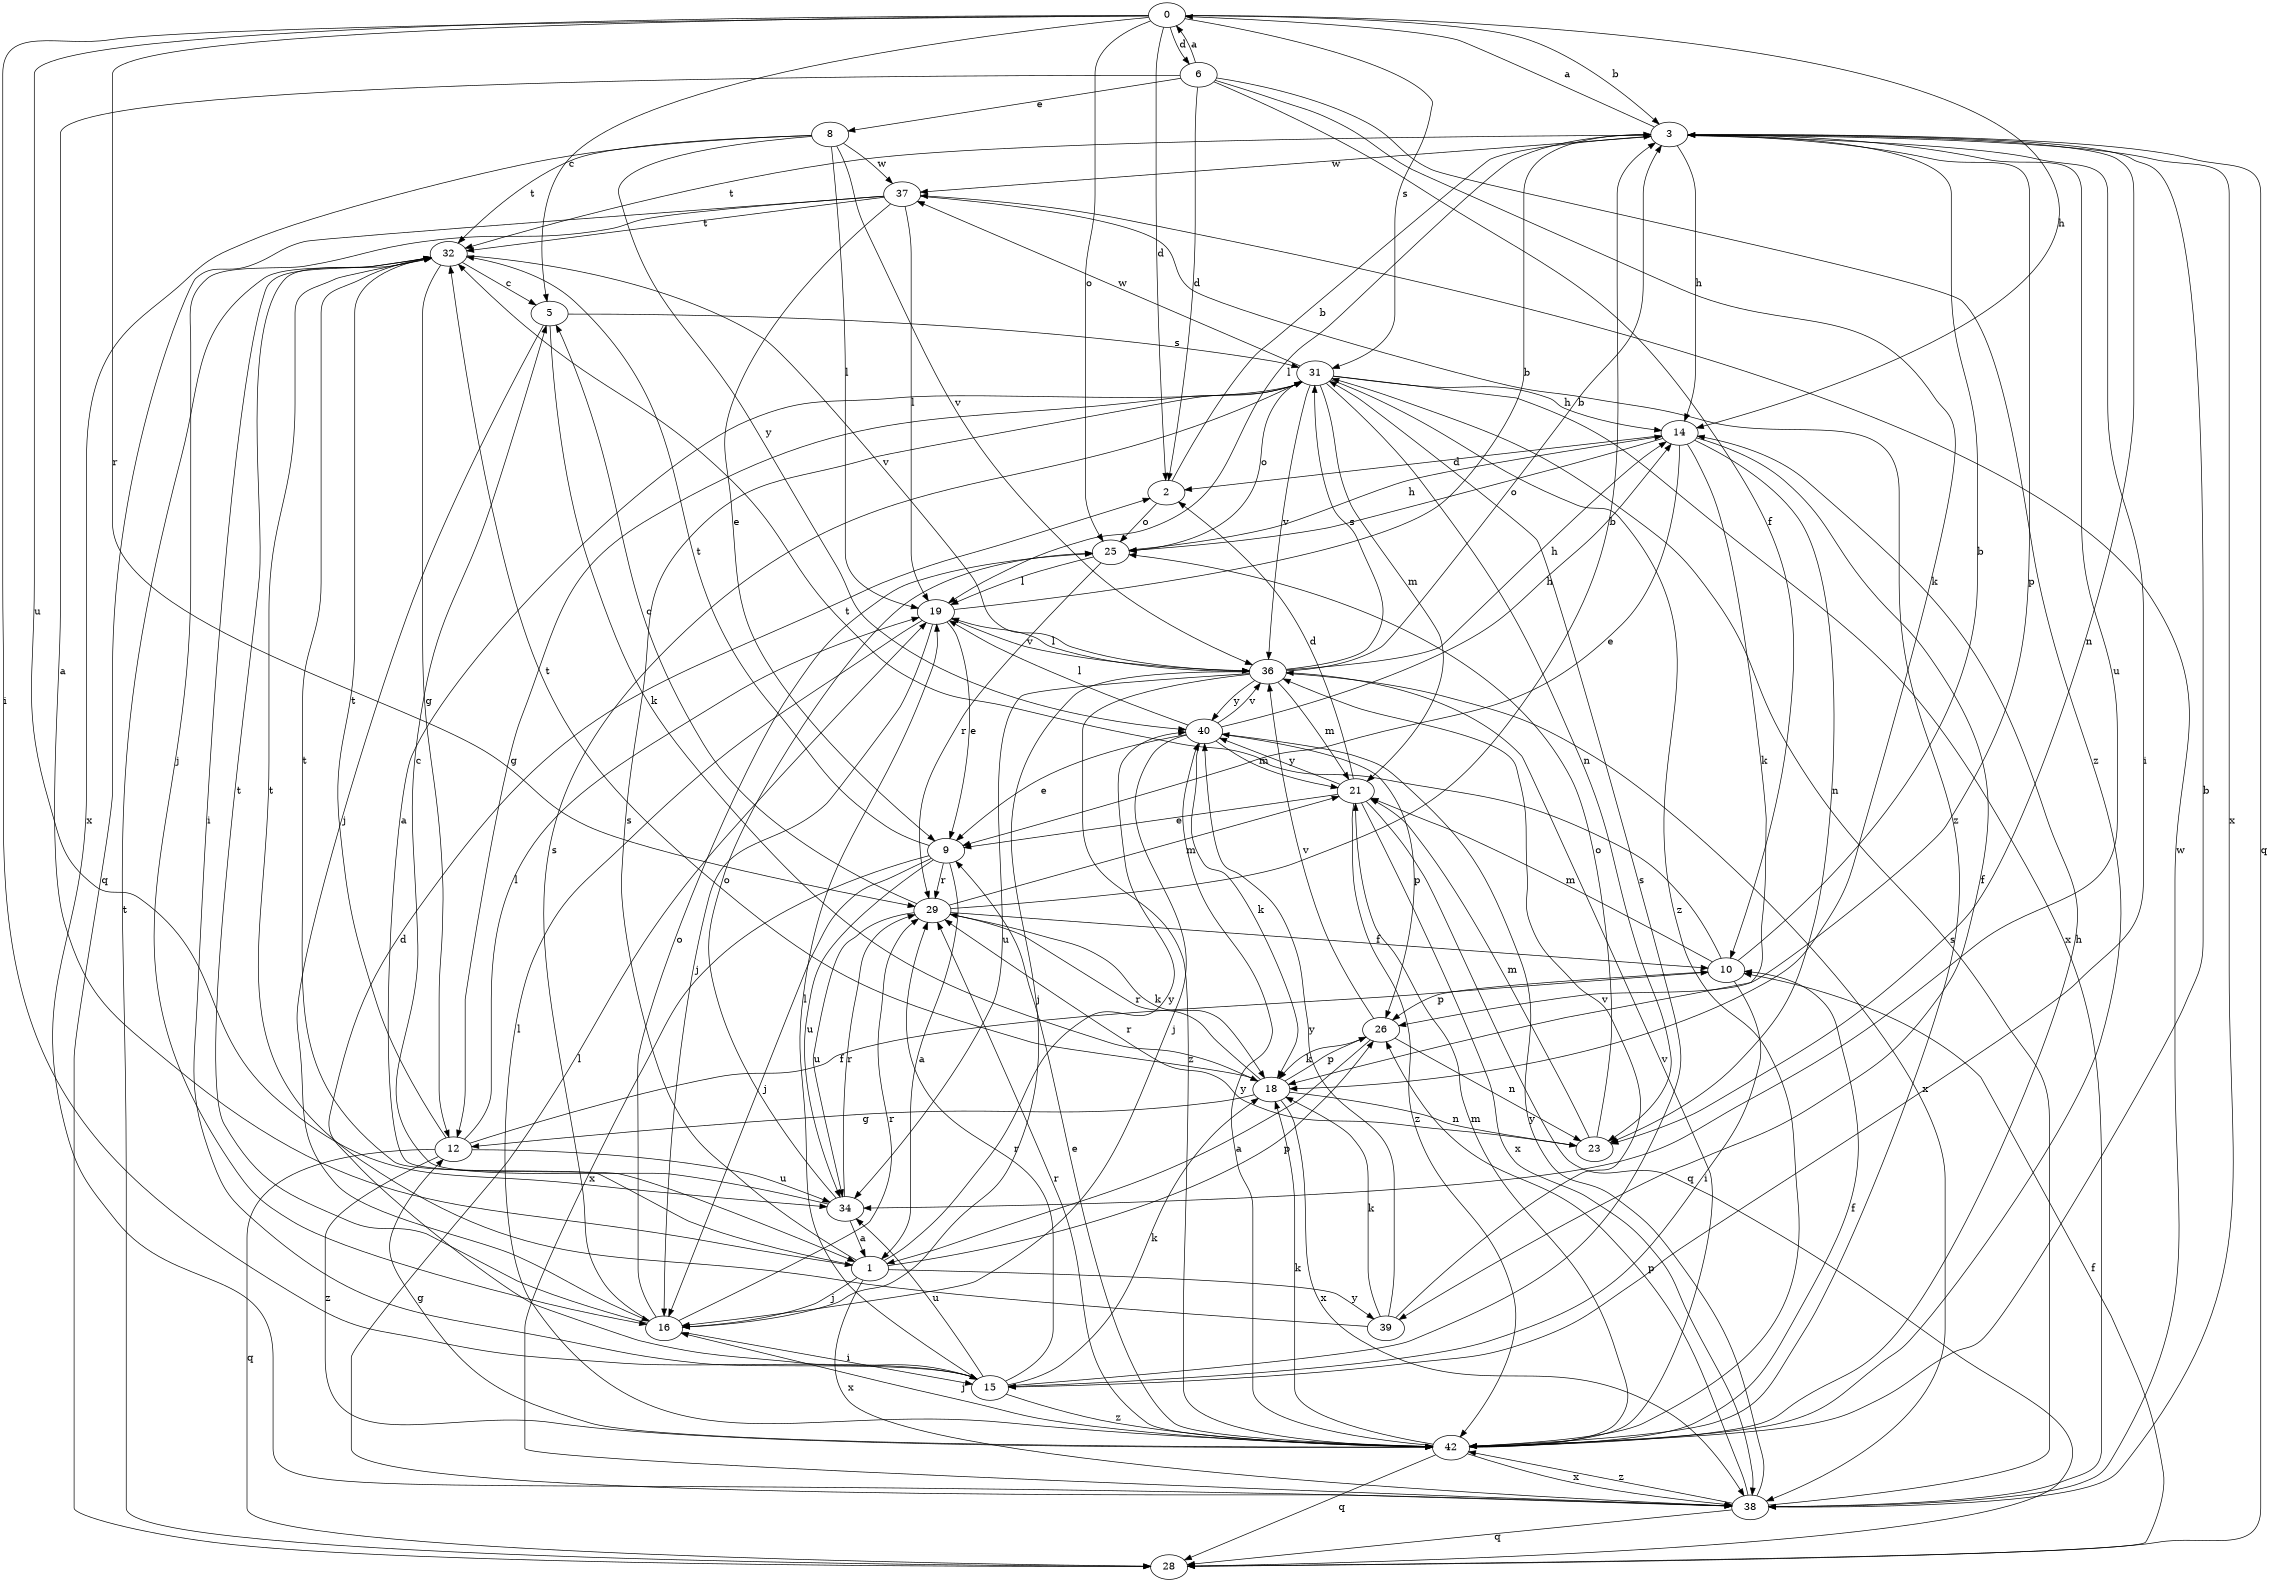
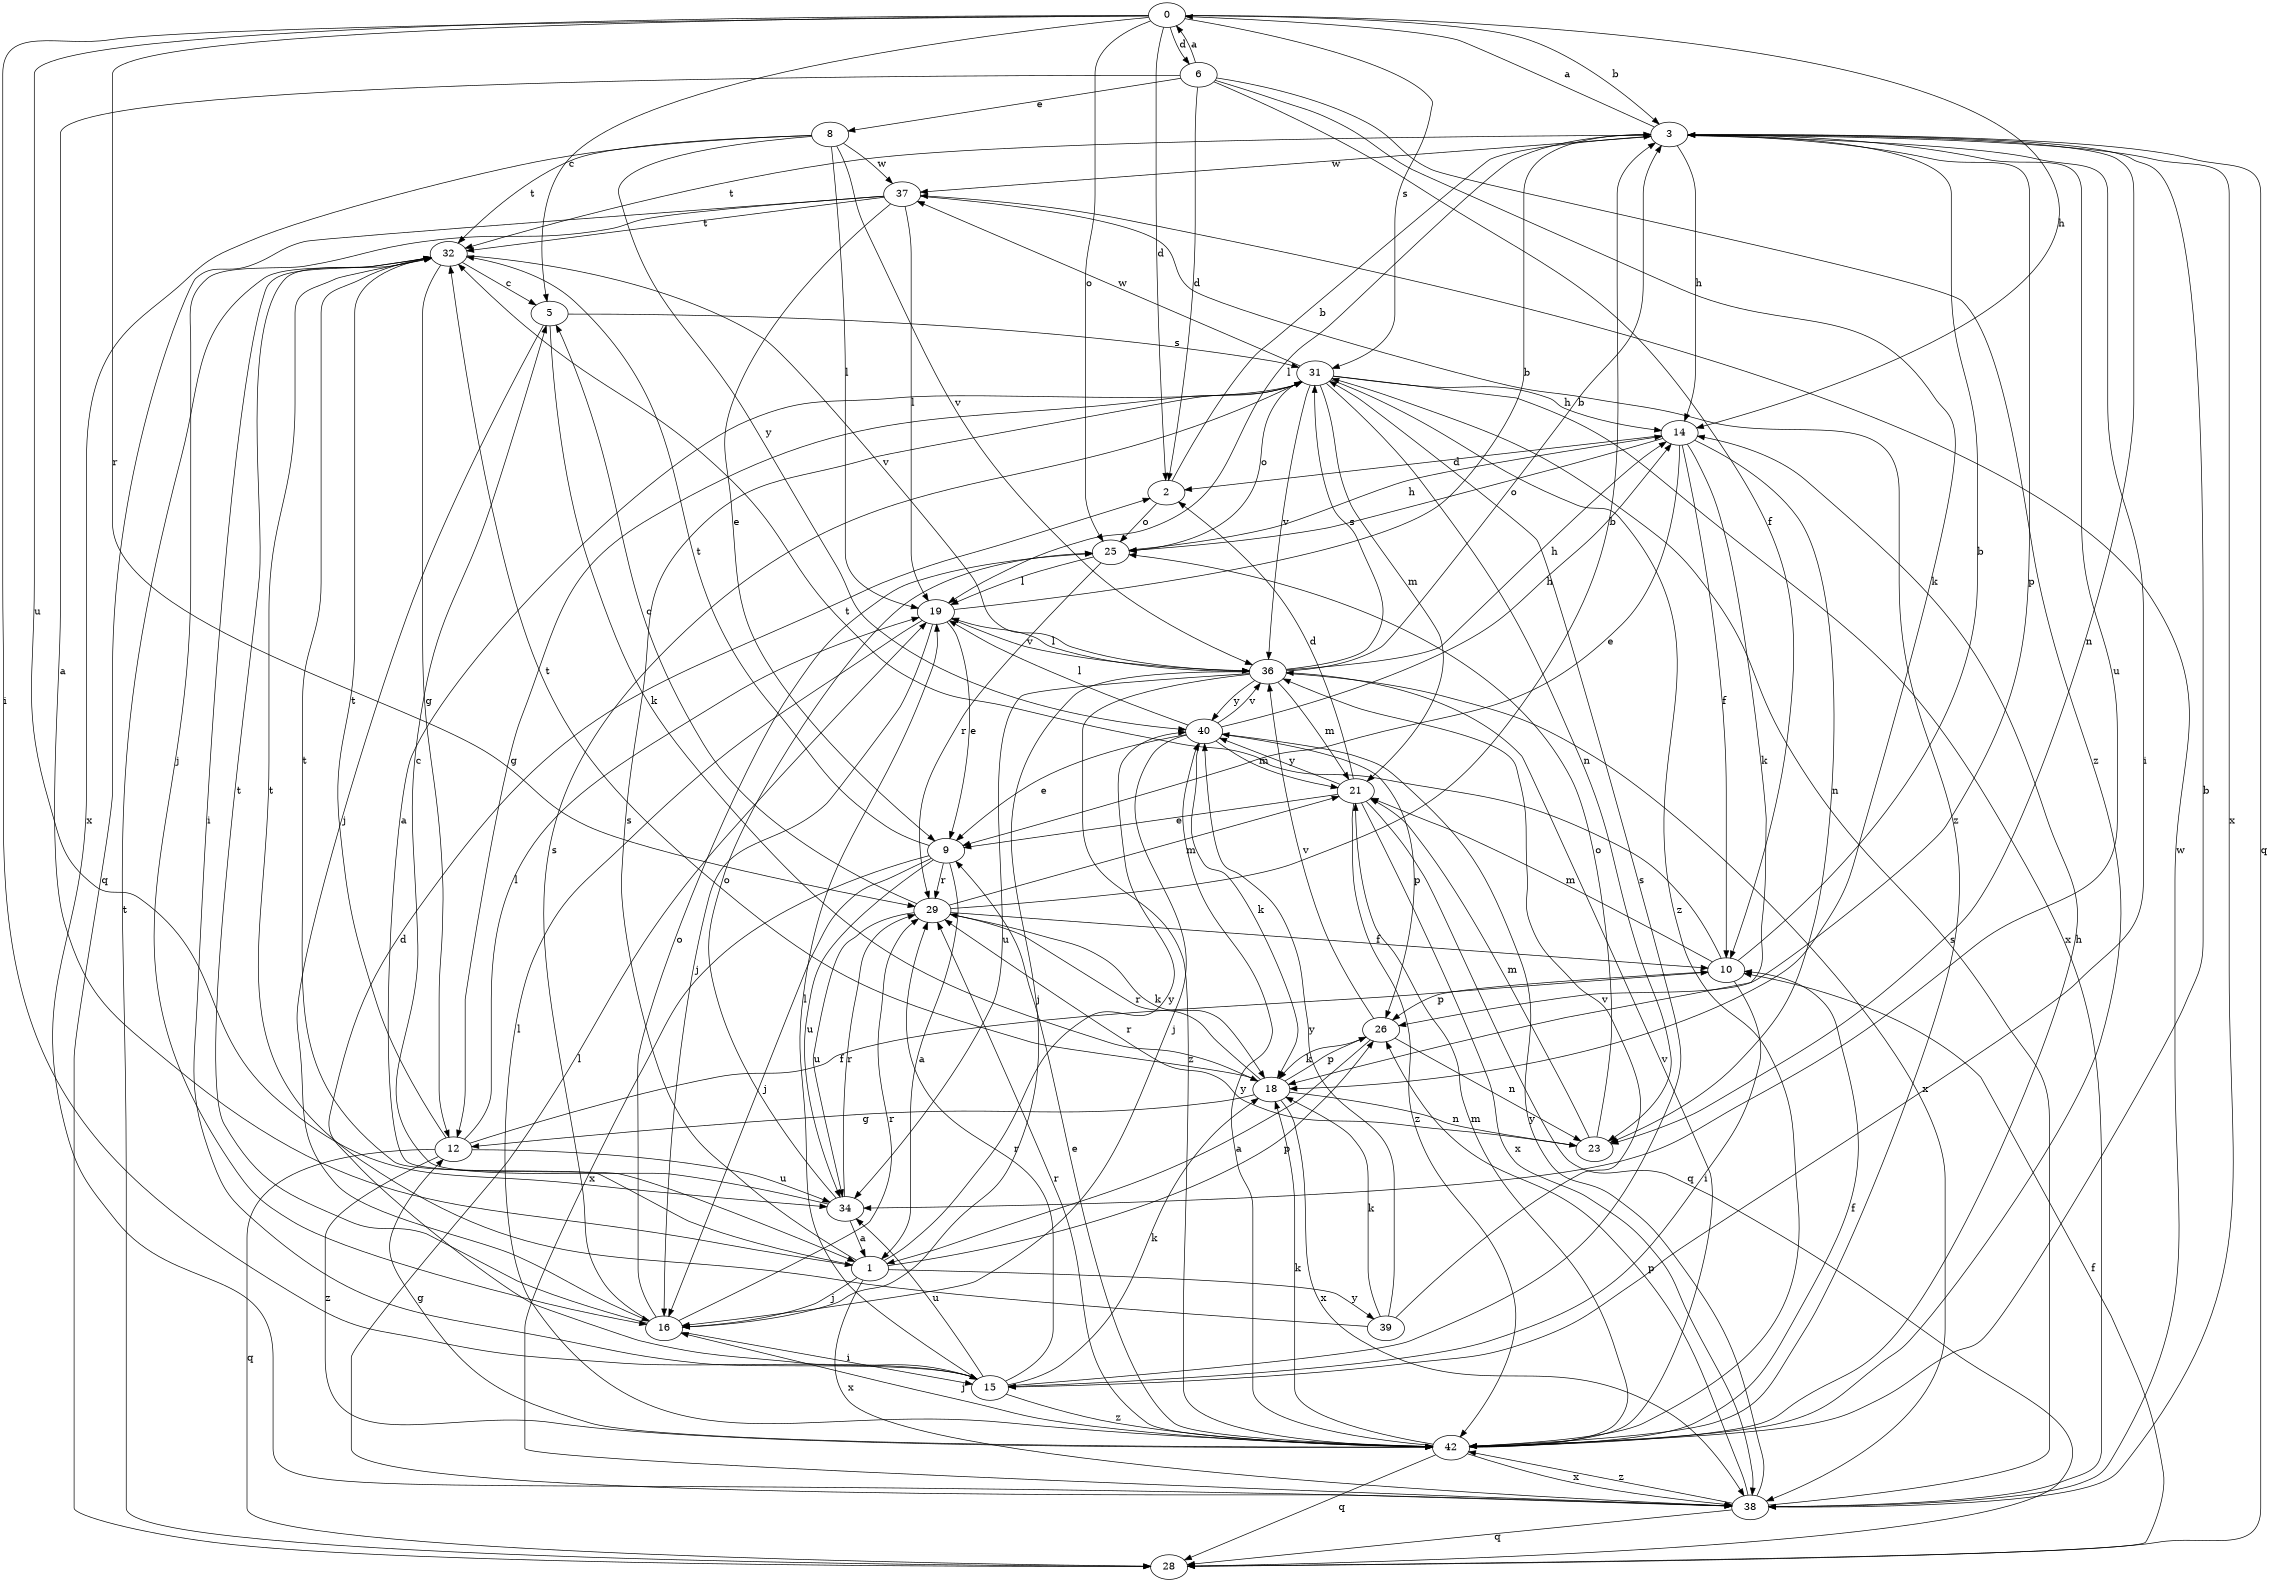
edge "14" -> "39": now "14" -> "10"
